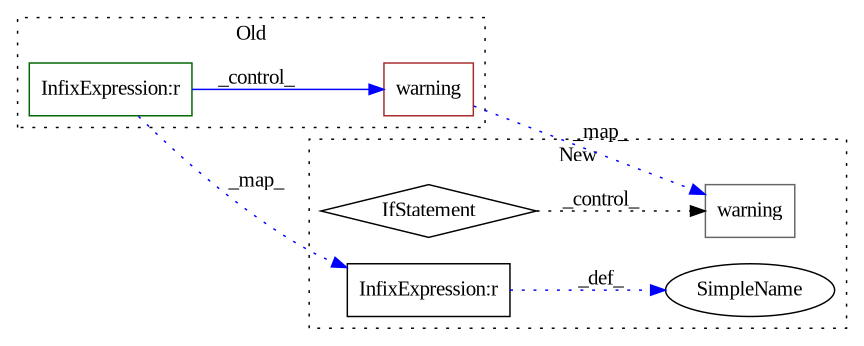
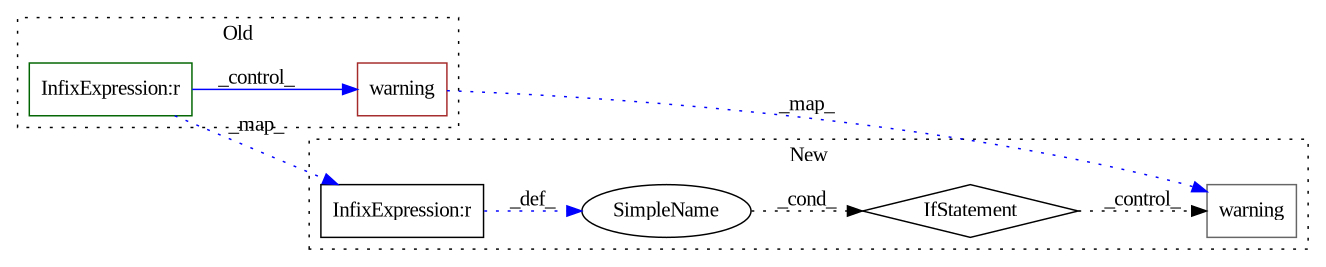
edge "SimpleName" -> "IfStatement": added, label "_cond_"
